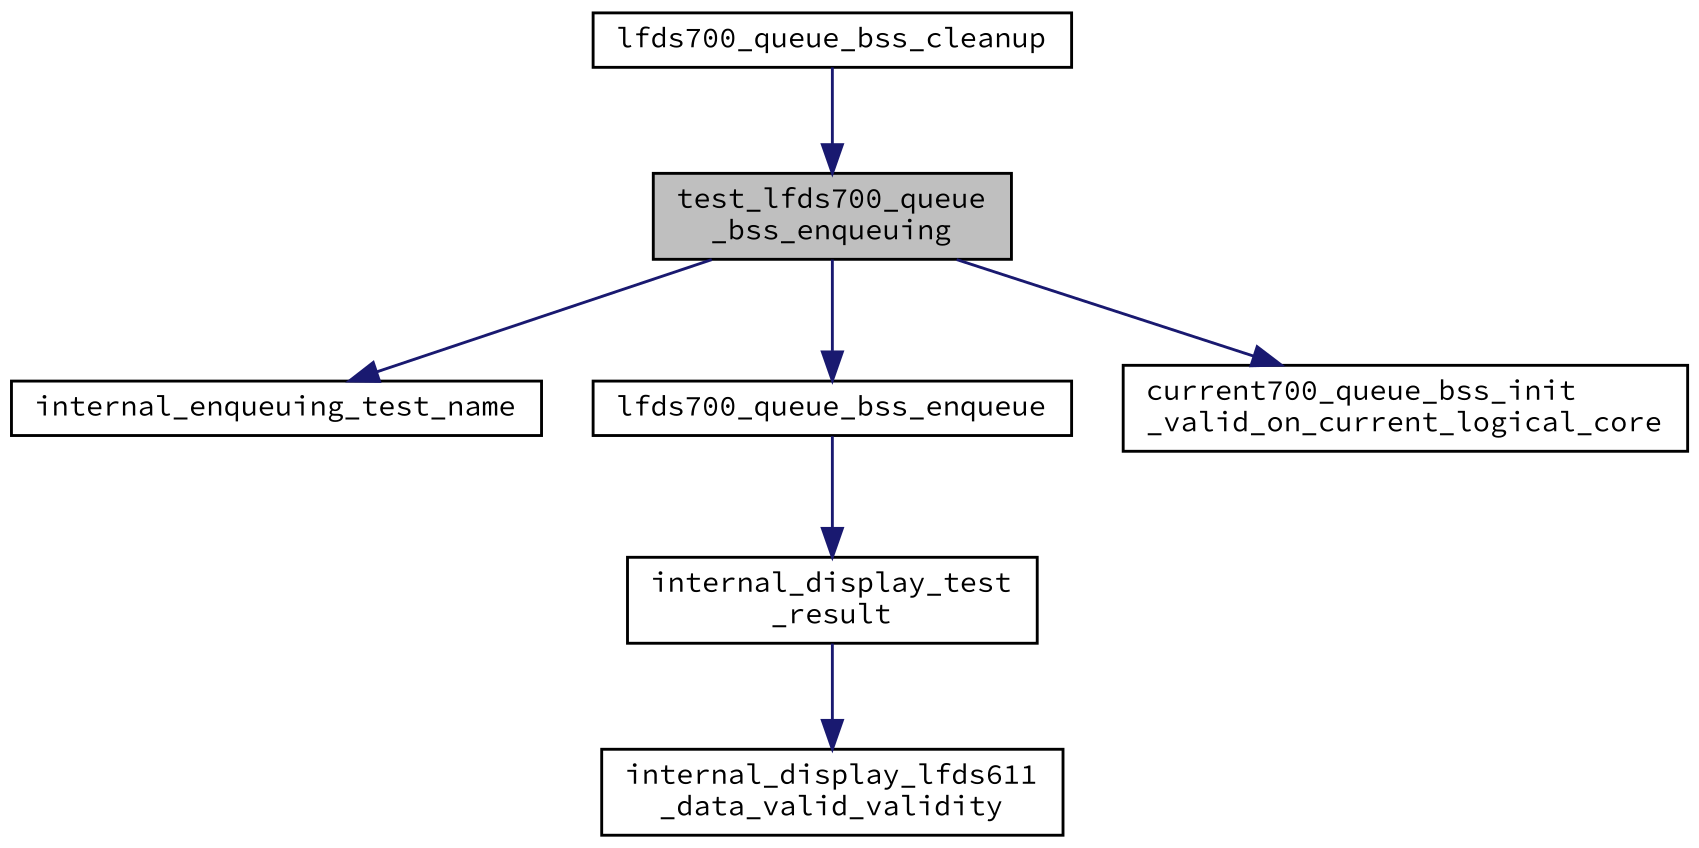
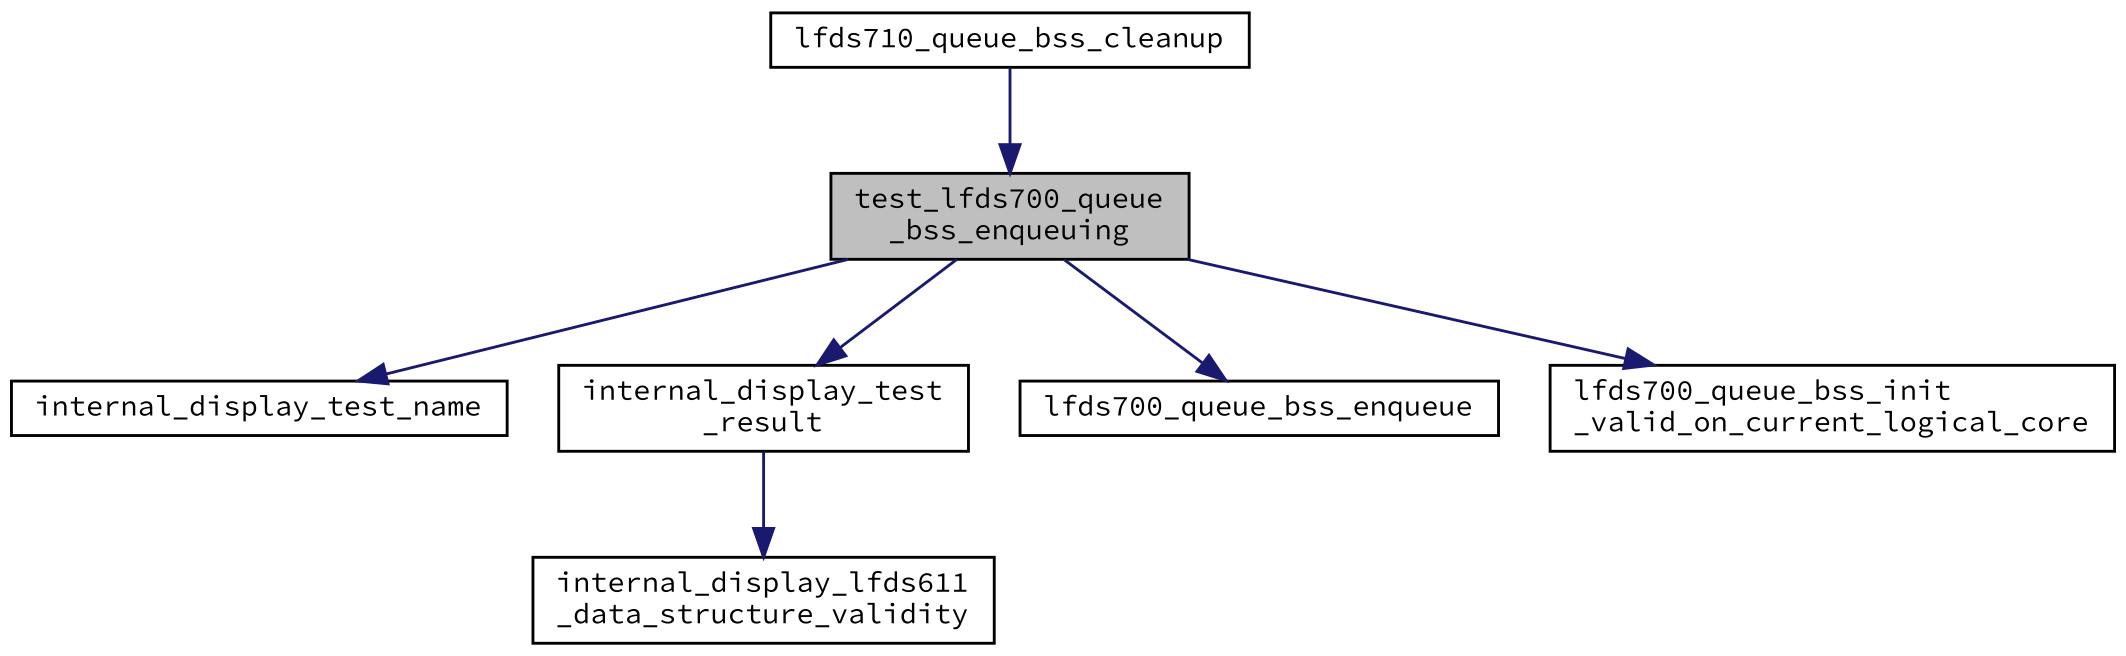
node "lfds700_queue_bss_cleanup": label "lfds700_queue_bss_cleanup" -> "lfds710_queue_bss_cleanup"
node "internal_enqueuing_test_name": label "internal_enqueuing_test_name" -> "internal_display_test_name"
node "current700_queue_bss_init _valid_on_current_logical_core": label "current700_queue_bss_init _valid_on_current_logical_core" -> "lfds700_queue_bss_init _valid_on_current_logical_core"
edge "lfds700_queue_bss_enqueue" -> "internal_display_test _result": now "test_lfds700_queue _bss_enqueuing" -> "internal_display_test _result"
node "internal_display_lfds611 _data_valid_validity": label "internal_display_lfds611 _data_valid_validity" -> "internal_display_lfds611 _data_structure_validity"
